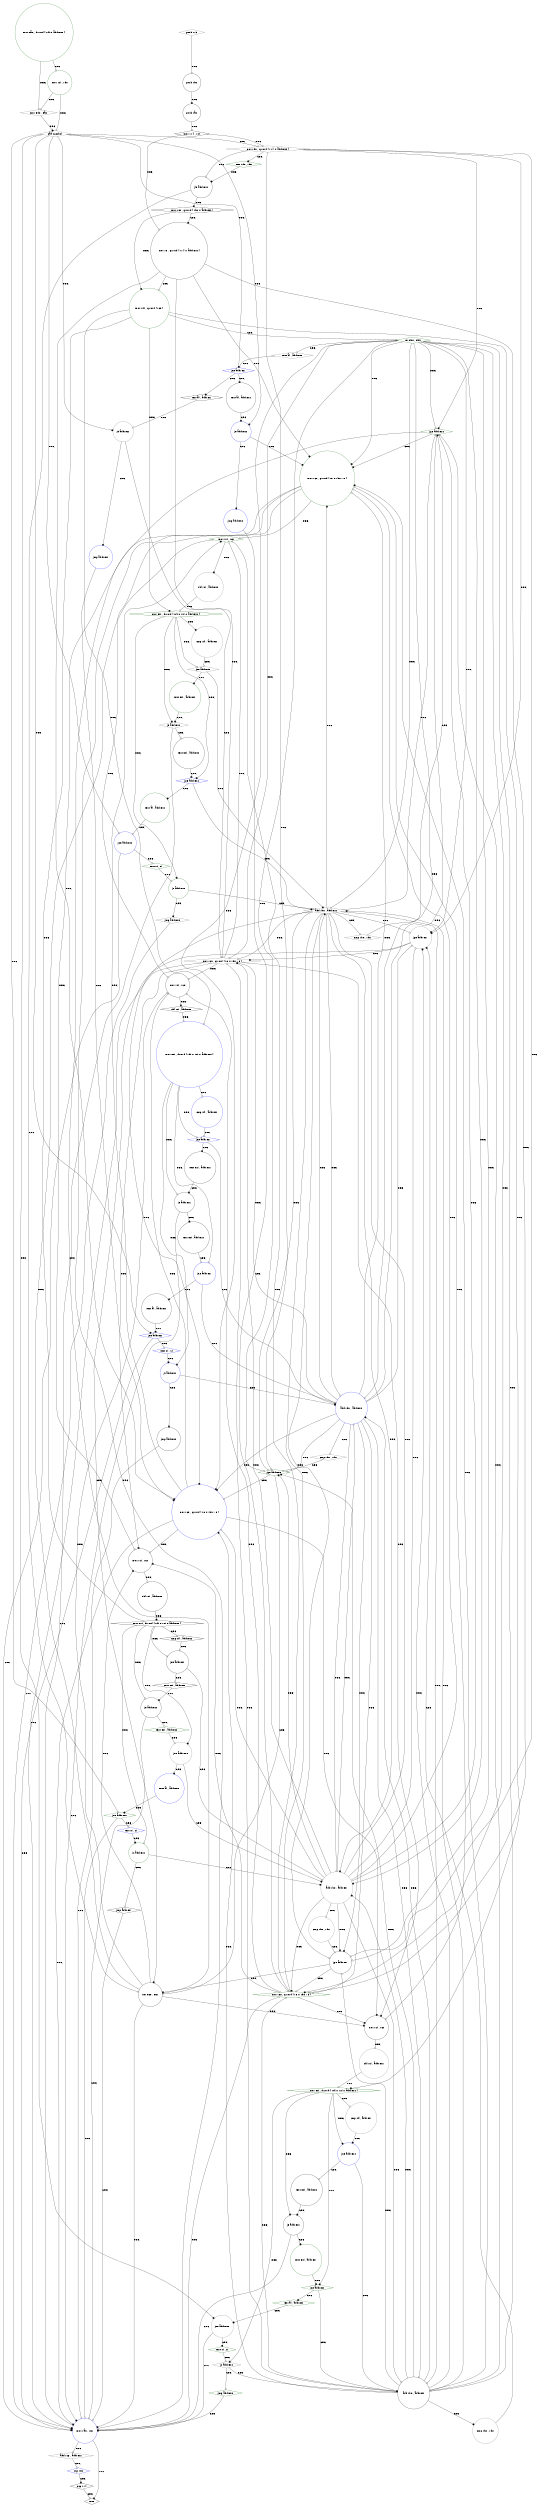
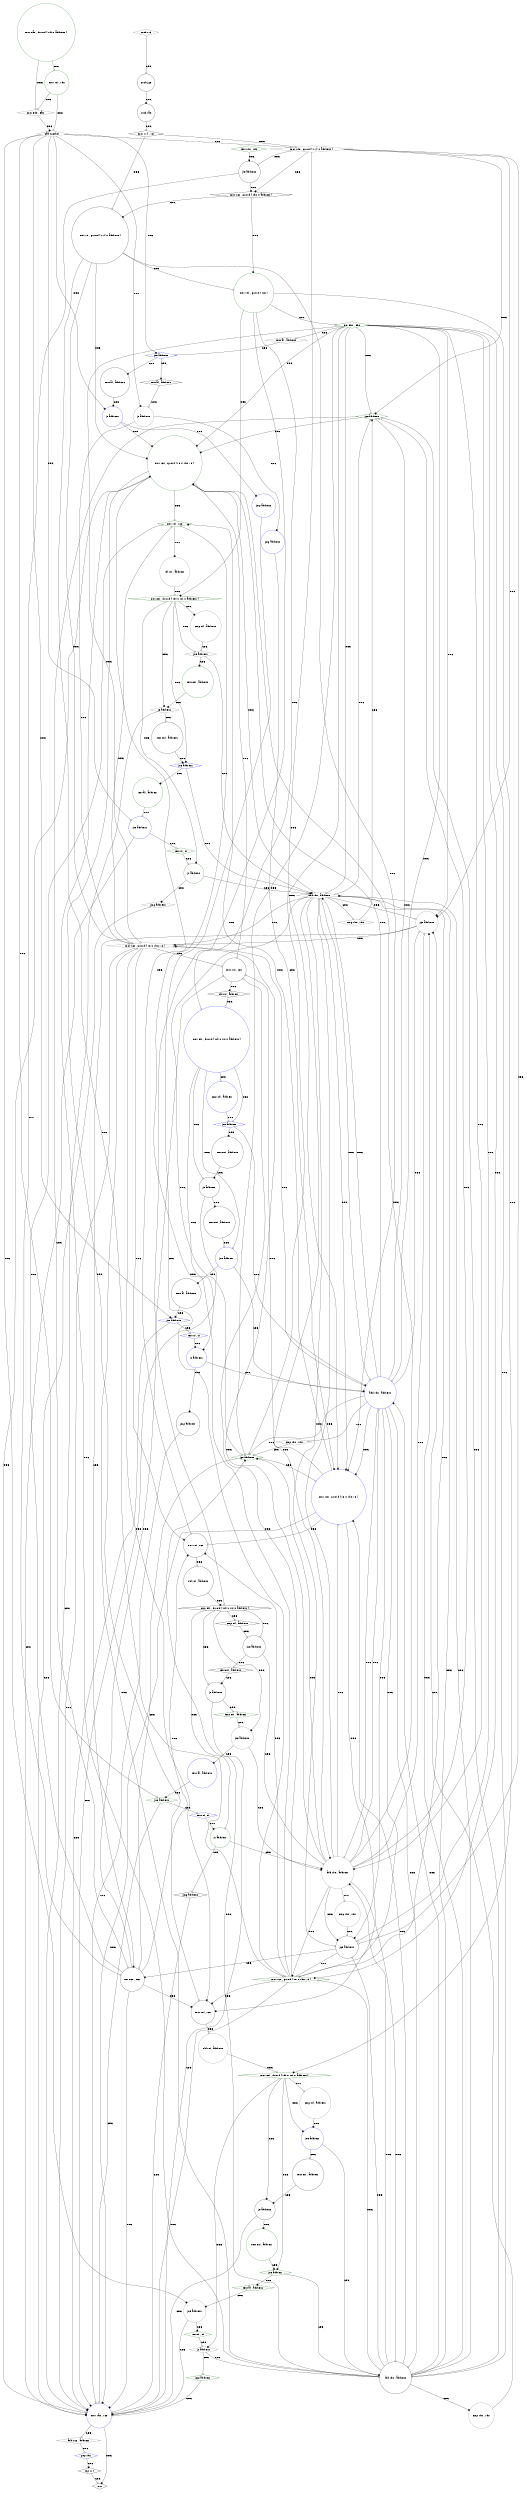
node "push rbx": label "push rbx" -> "push jge"
edge "mov rdx , qword [ r14 + address ]" -> "test rdx , rdx": now "mov rdx , qword [ r14 + address ]" -> "mov rcx , qword [ rbx + address ]"
